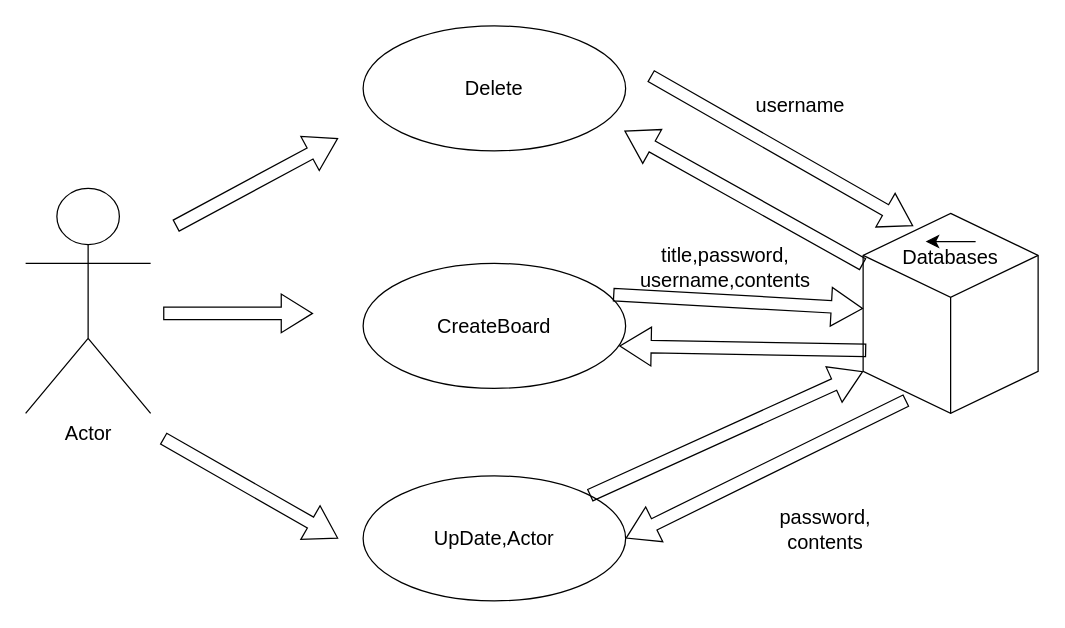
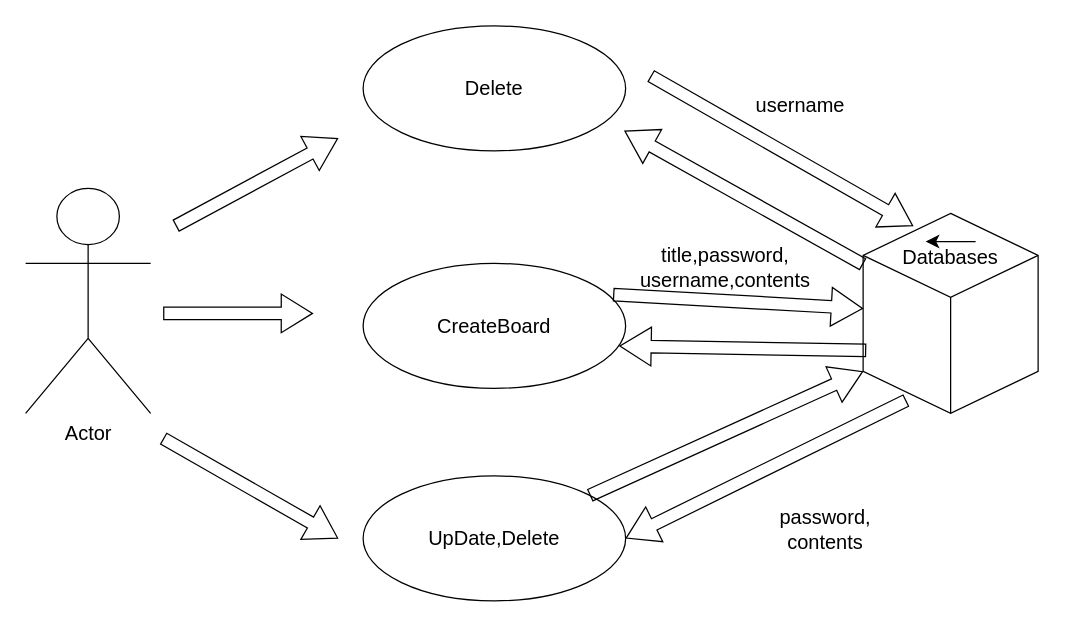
node "UpDate,Actor": label "UpDate,Actor" -> "UpDate,Delete"
